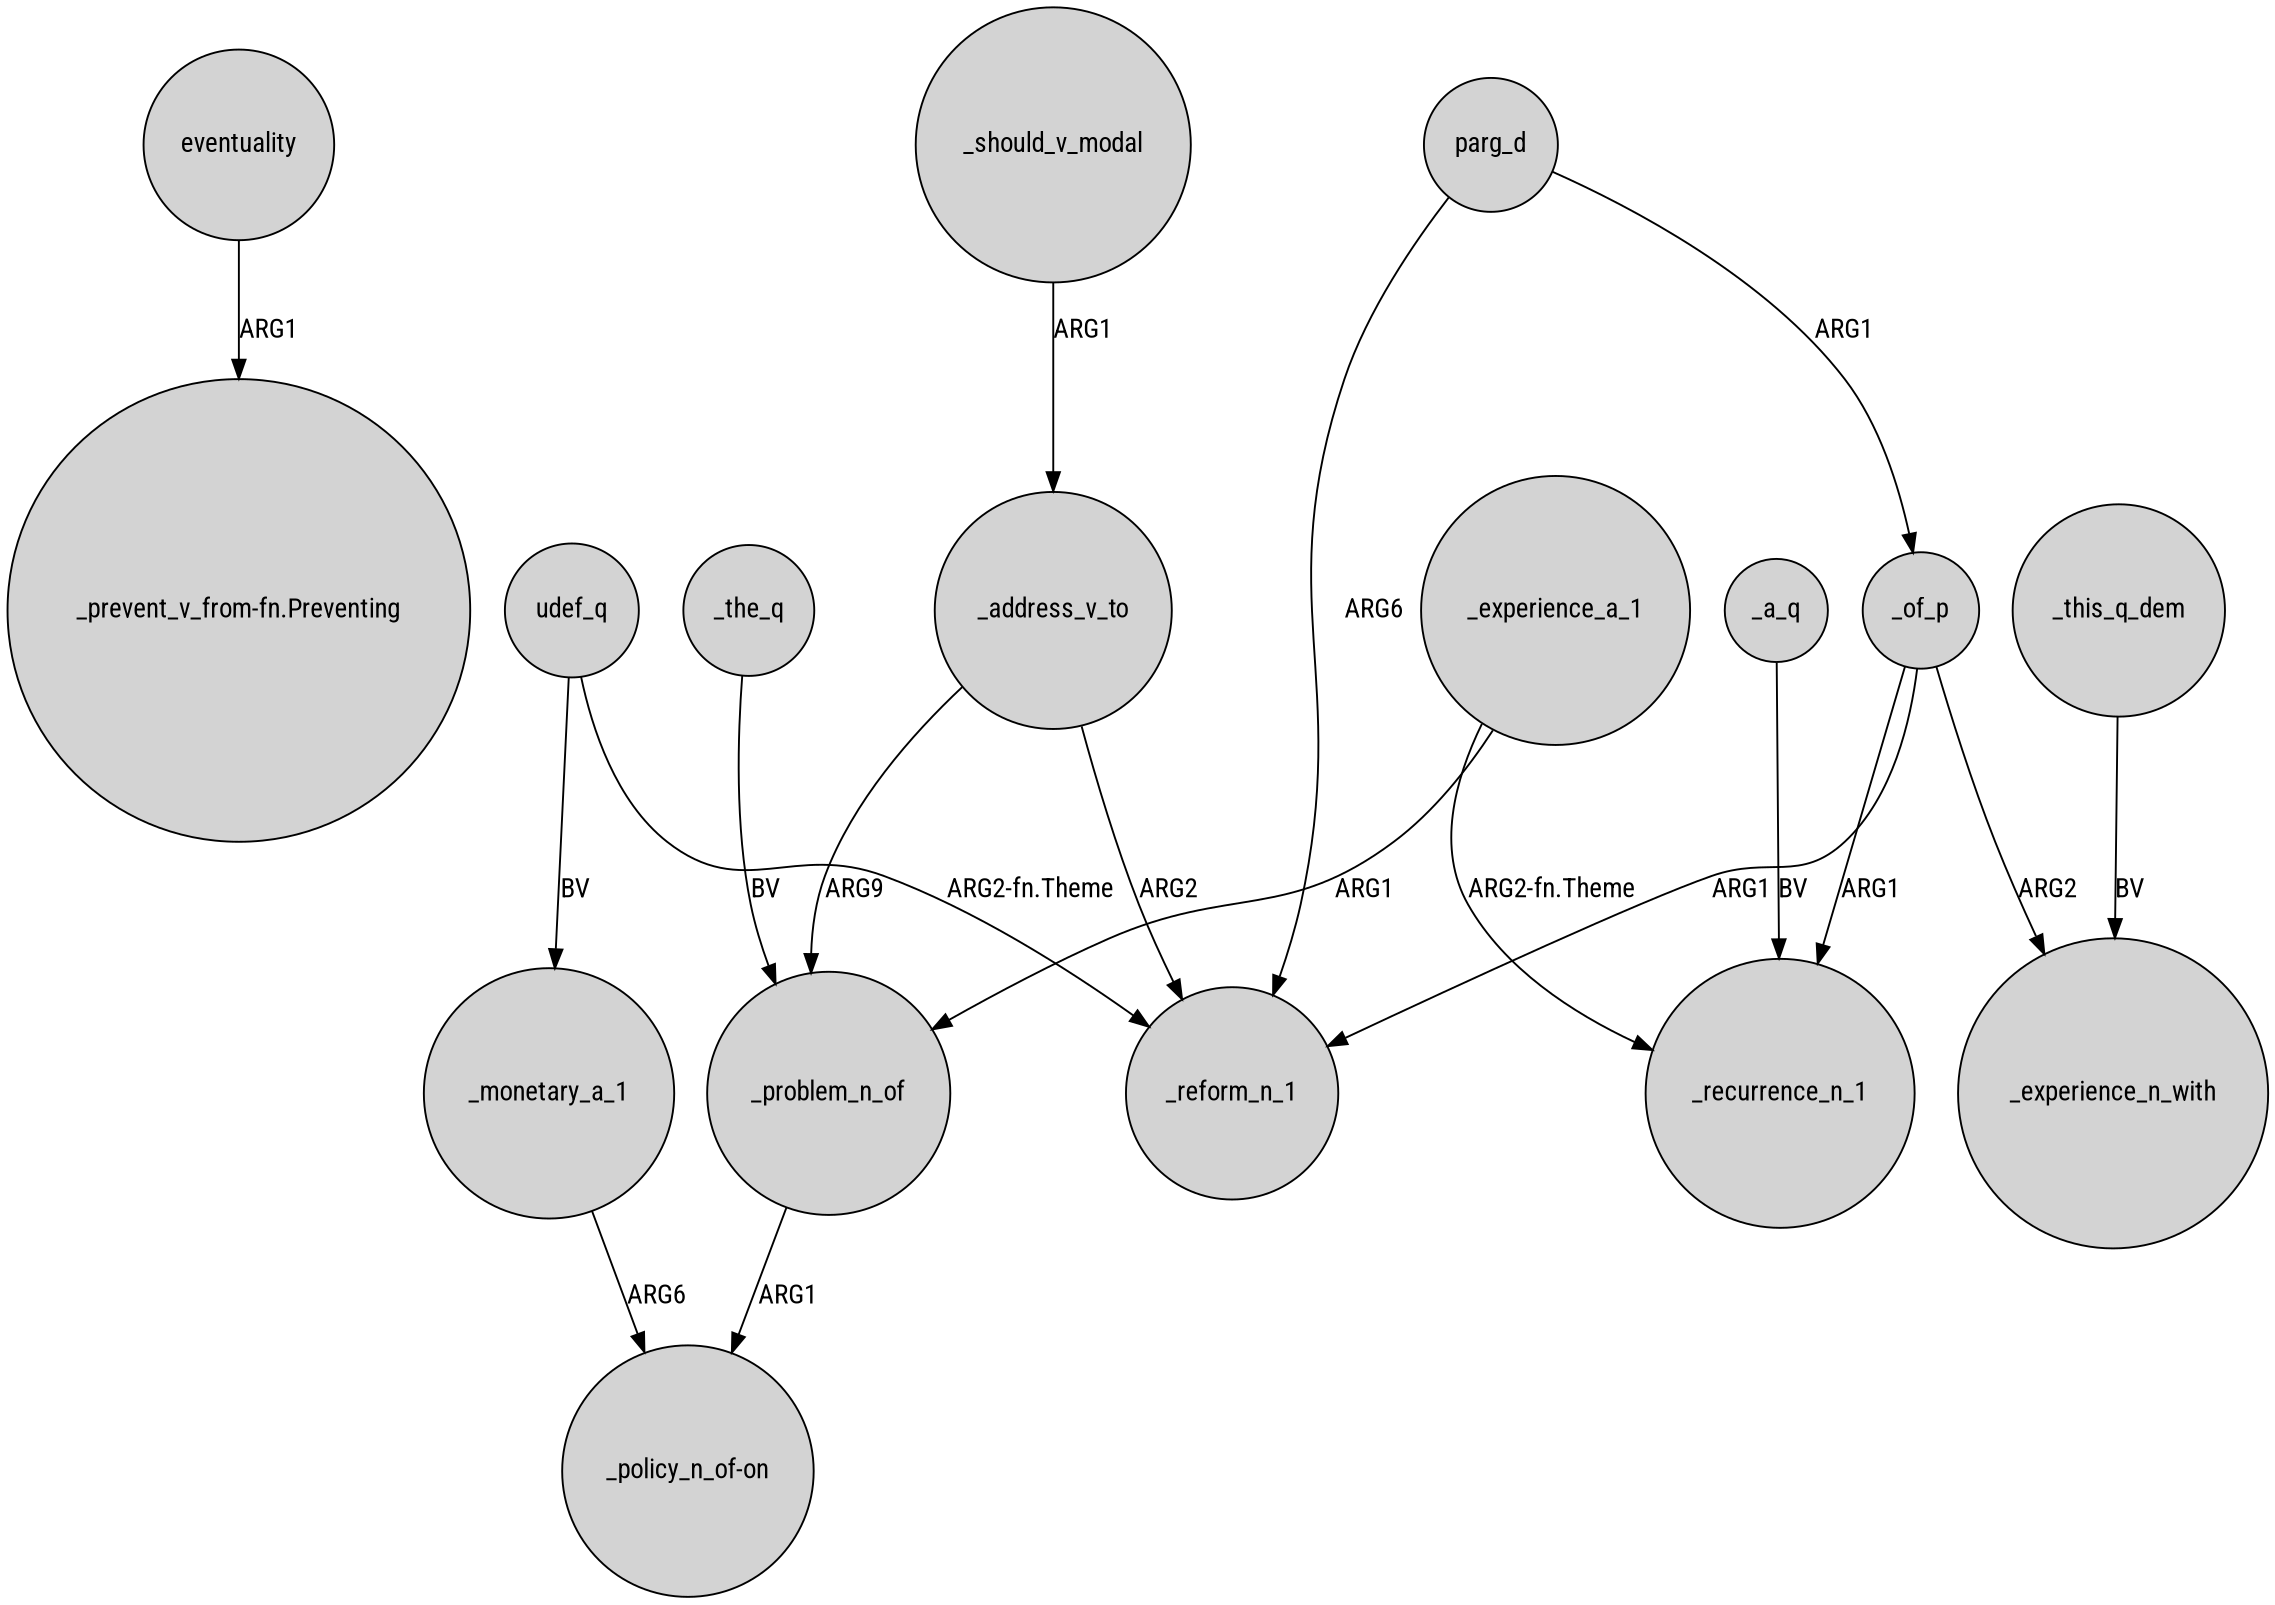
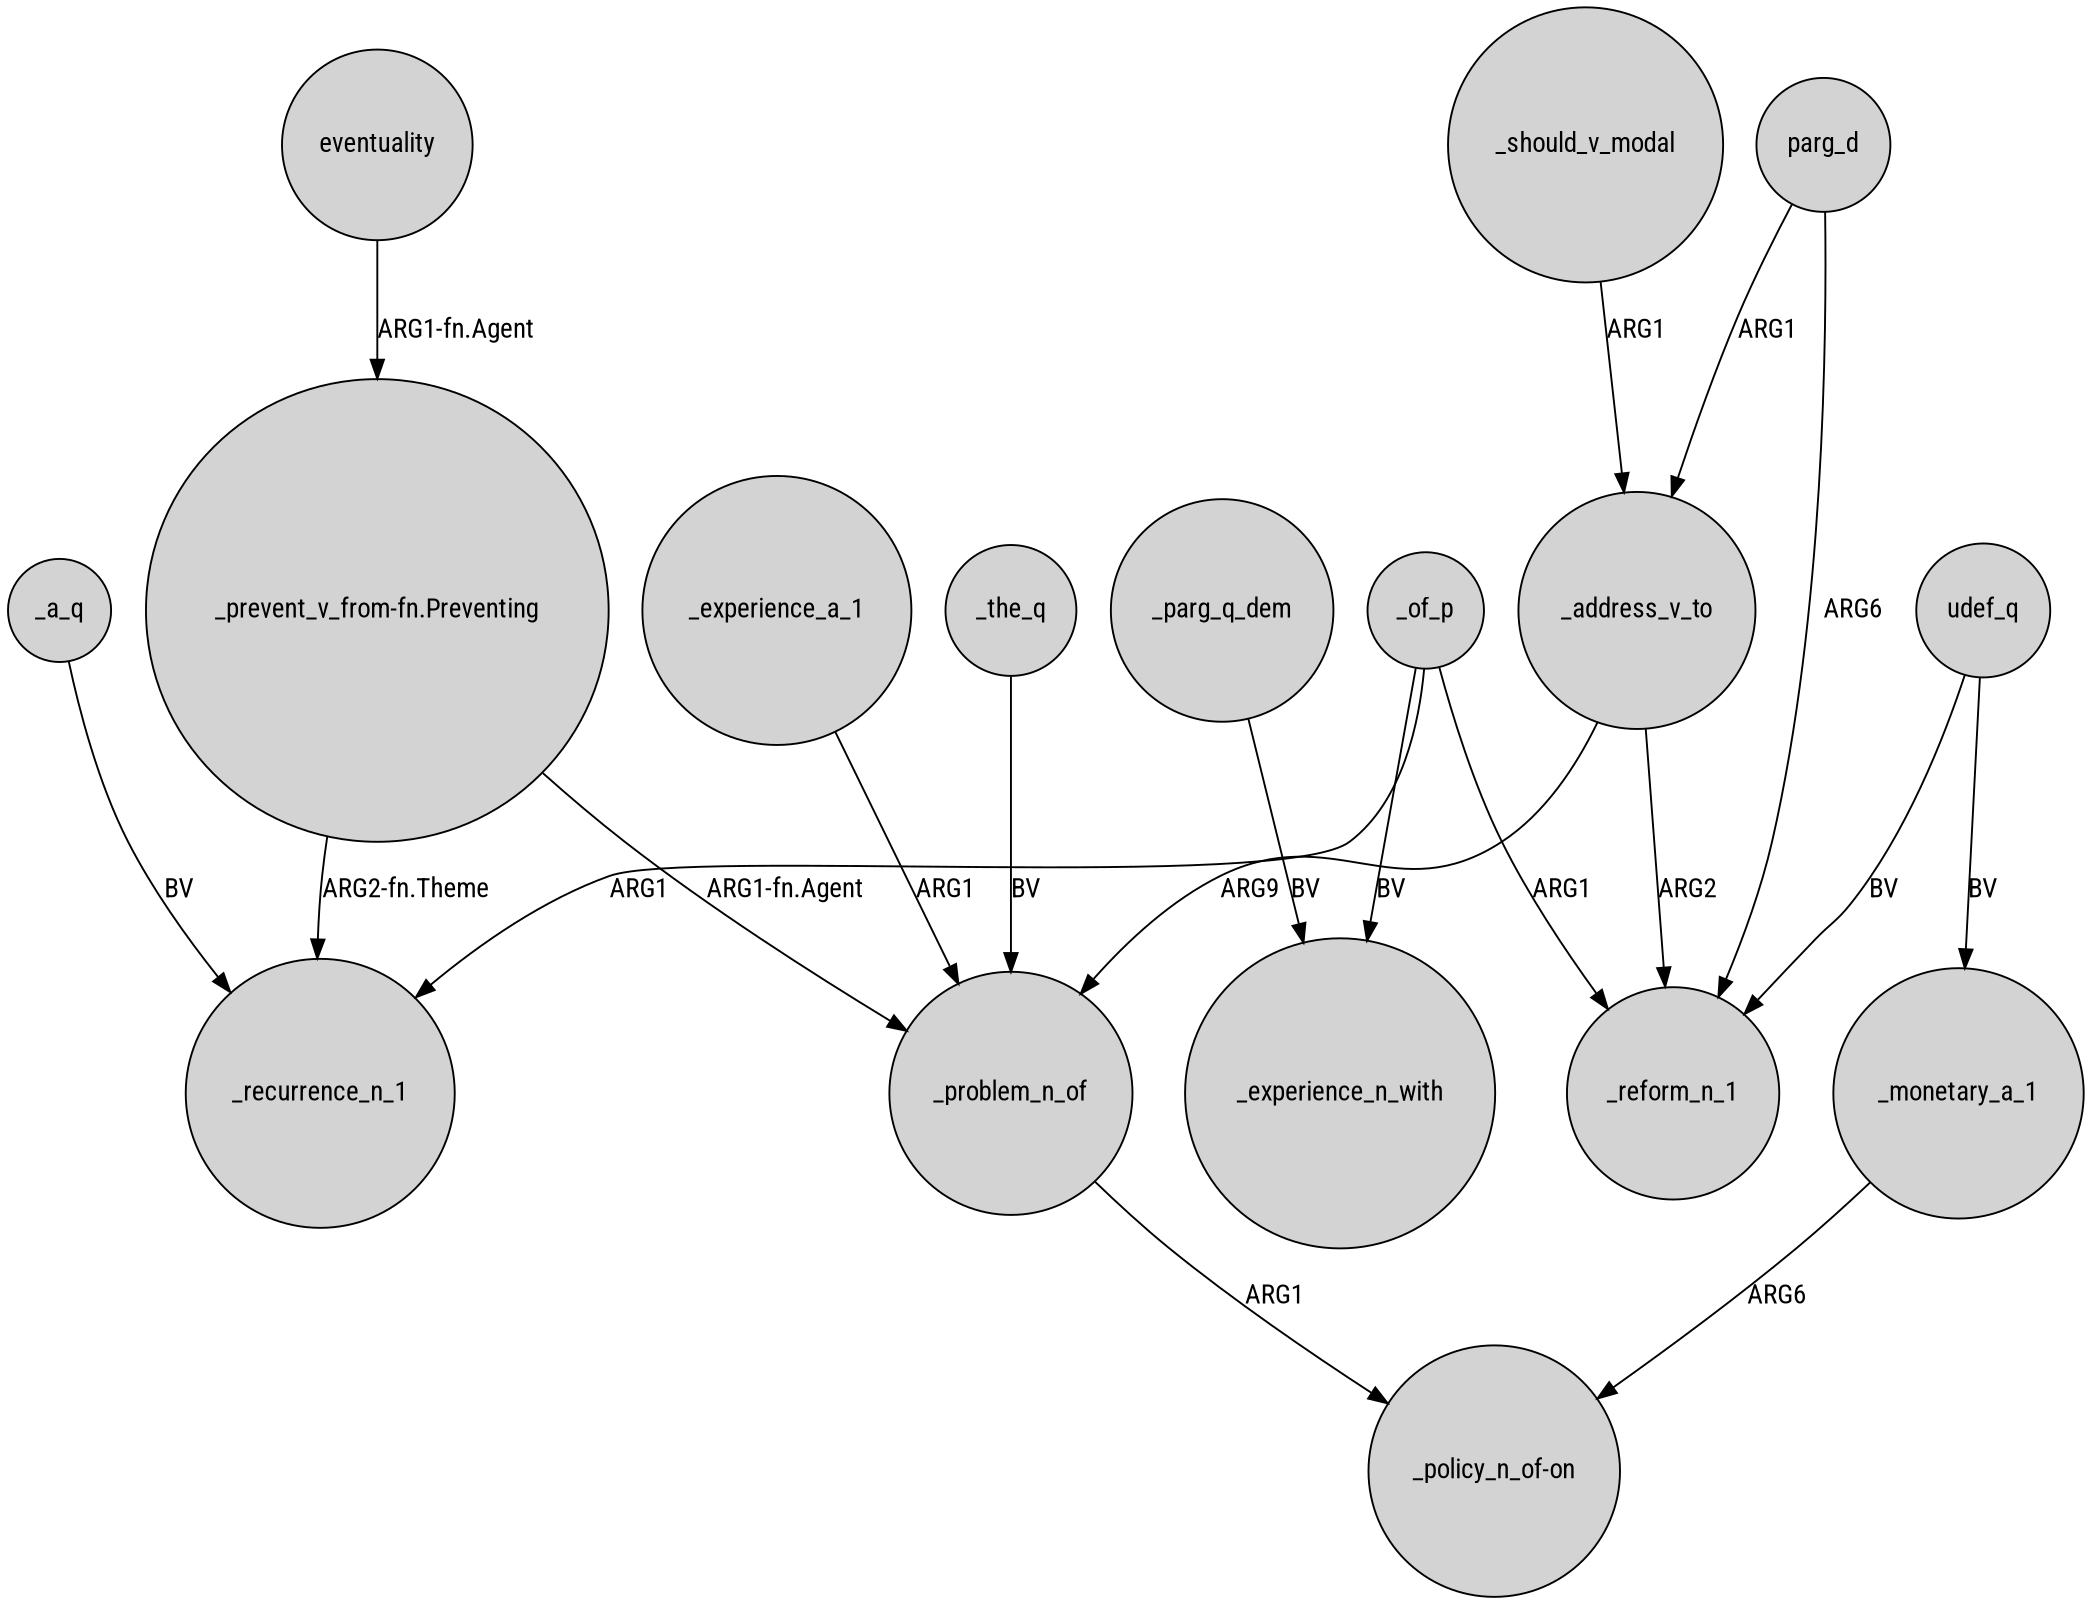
edge "parg_d" -> "_of_p": now "parg_d" -> "_address_v_to"
edge "eventuality" -> "_prevent_v_from-fn.Preventing": label "ARG1" -> "ARG1-fn.Agent"
node "_this_q_dem": label "_this_q_dem" -> "_parg_q_dem"
edge "udef_q" -> "_reform_n_1": label "ARG2-fn.Theme" -> "BV"
edge "_of_p" -> "_experience_n_with": label "ARG2" -> "BV"
edge "_prevent_v_from-fn.Preventing" -> "_problem_n_of": added, label "ARG1-fn.Agent"
edge "_experience_a_1" -> "_recurrence_n_1": now "_prevent_v_from-fn.Preventing" -> "_recurrence_n_1"
